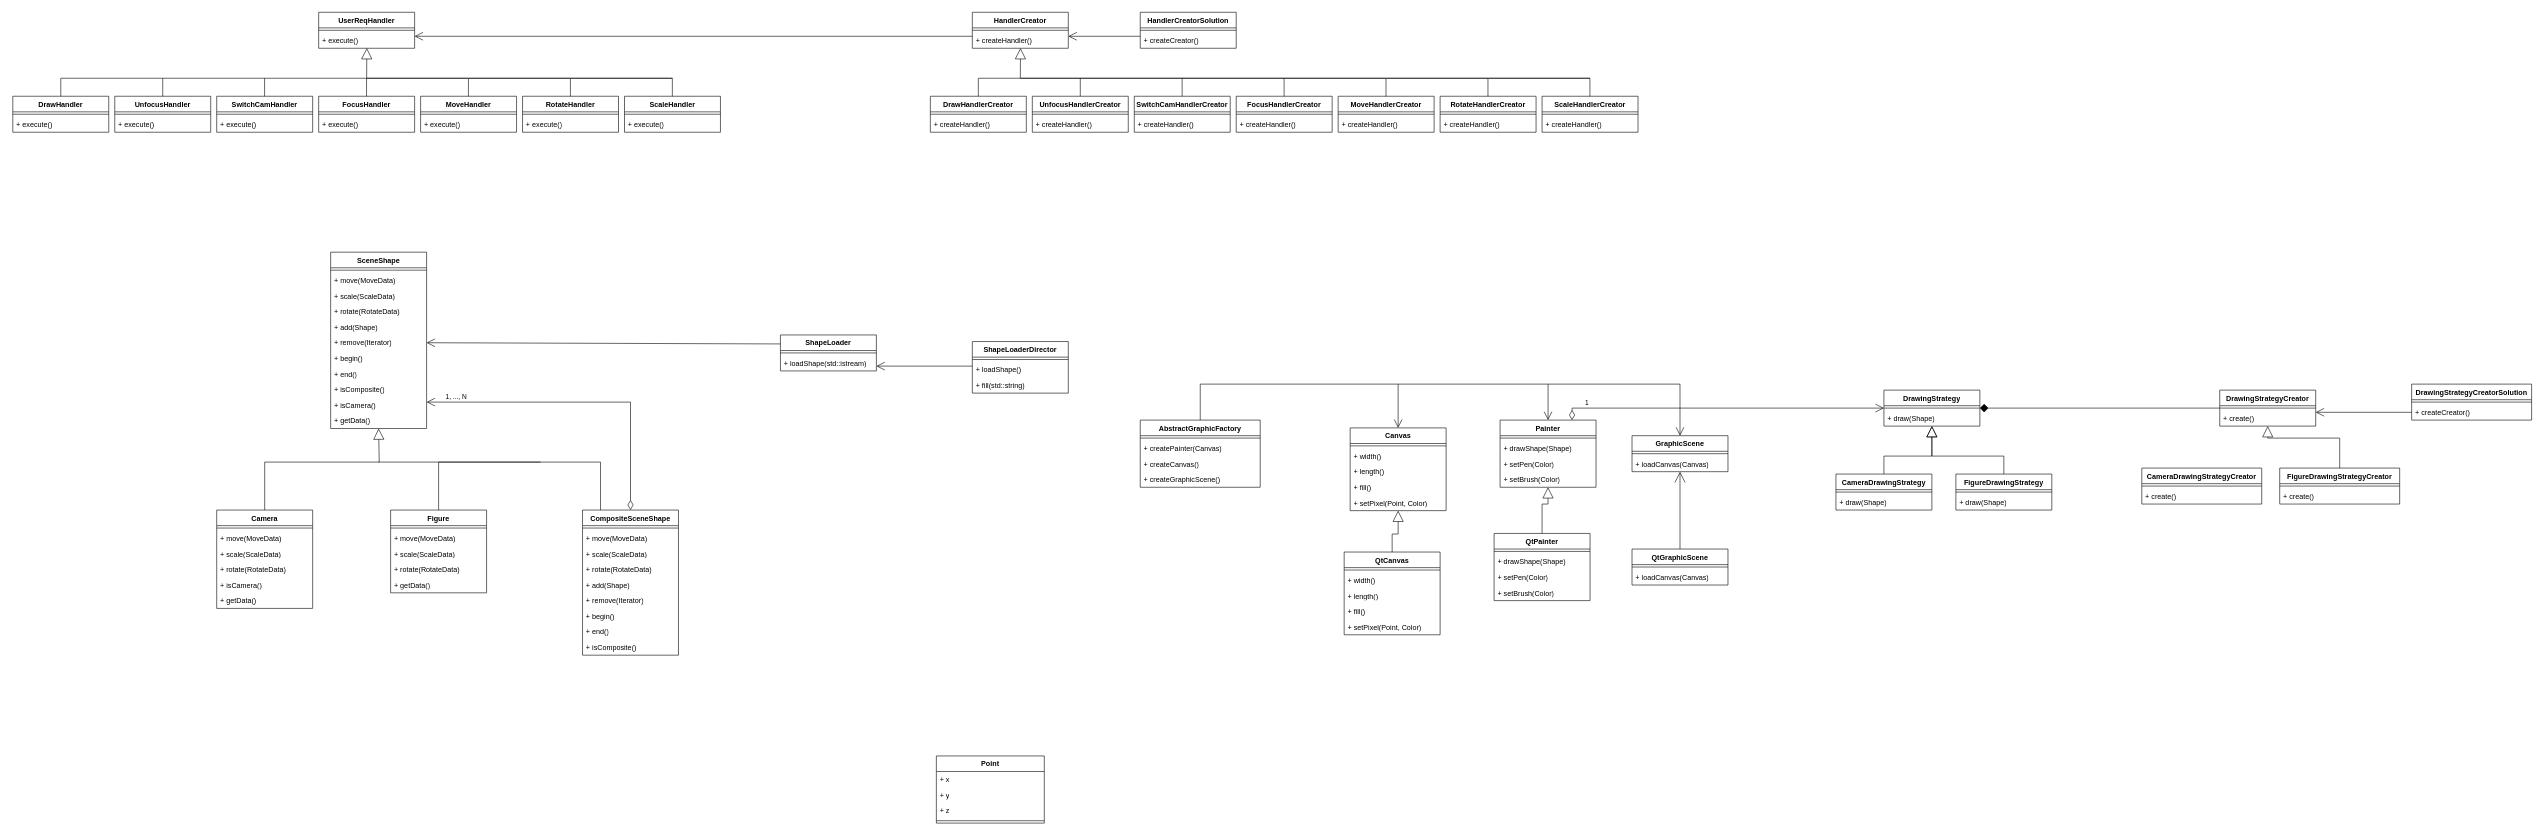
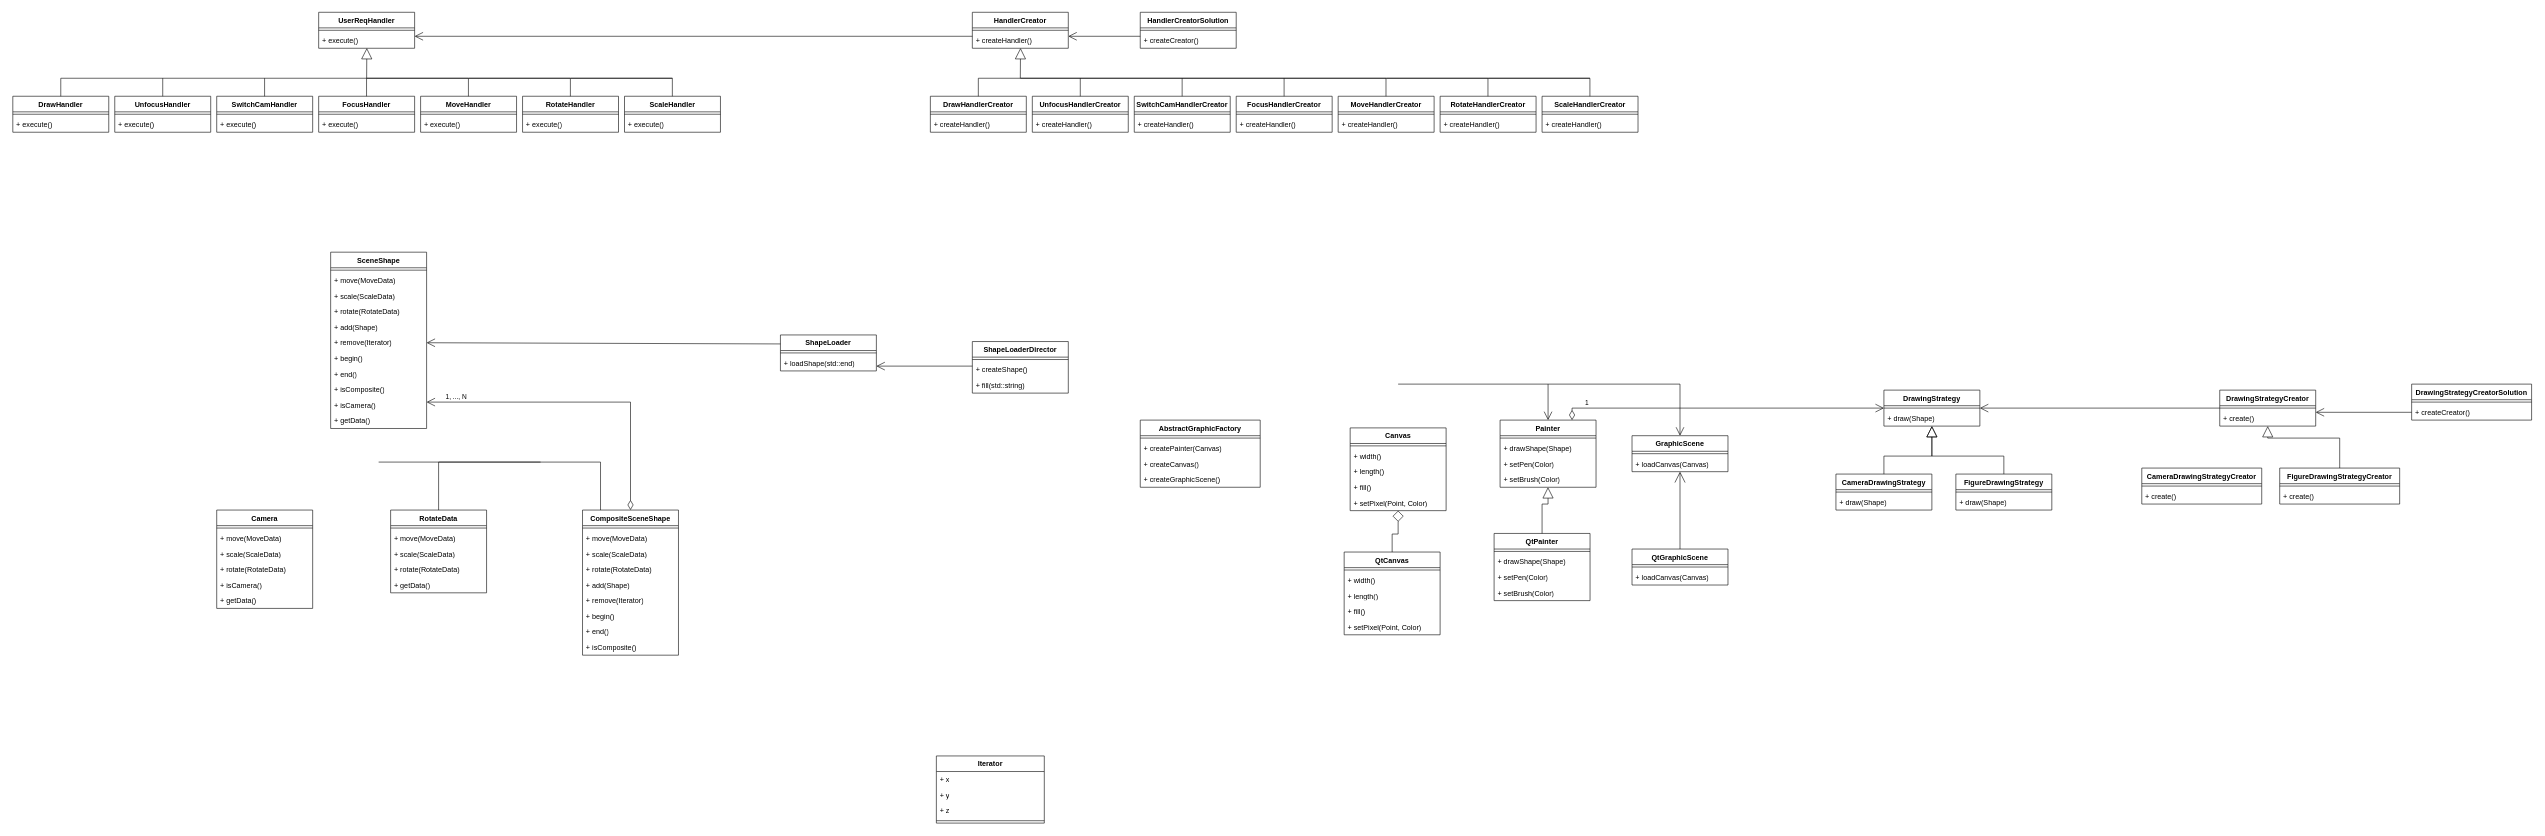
node "+ loadShape(std::istream)": label "+ loadShape(std::istream)" -> "+ loadShape(std::end)"
node "+ loadShape()": label "+ loadShape()" -> "+ createShape()"
edge "AbstractGraphicFactory" -> "Canvas": removed
edge "DrawingStrategyCreator" -> "DrawingStrategy": arrowhead diamond -> open
edge "Camera" -> "SceneShape": removed
node "Figure": label "Figure" -> "RotateData"
edge "QtCanvas" -> "Canvas": arrowhead block -> diamond
node "Point": label "Point" -> "Iterator"
